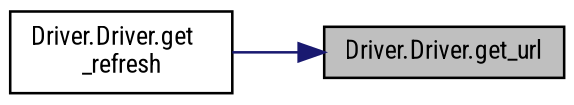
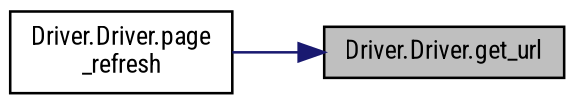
node "Driver.Driver.get _refresh": label "Driver.Driver.get _refresh" -> "Driver.Driver.page _refresh"
